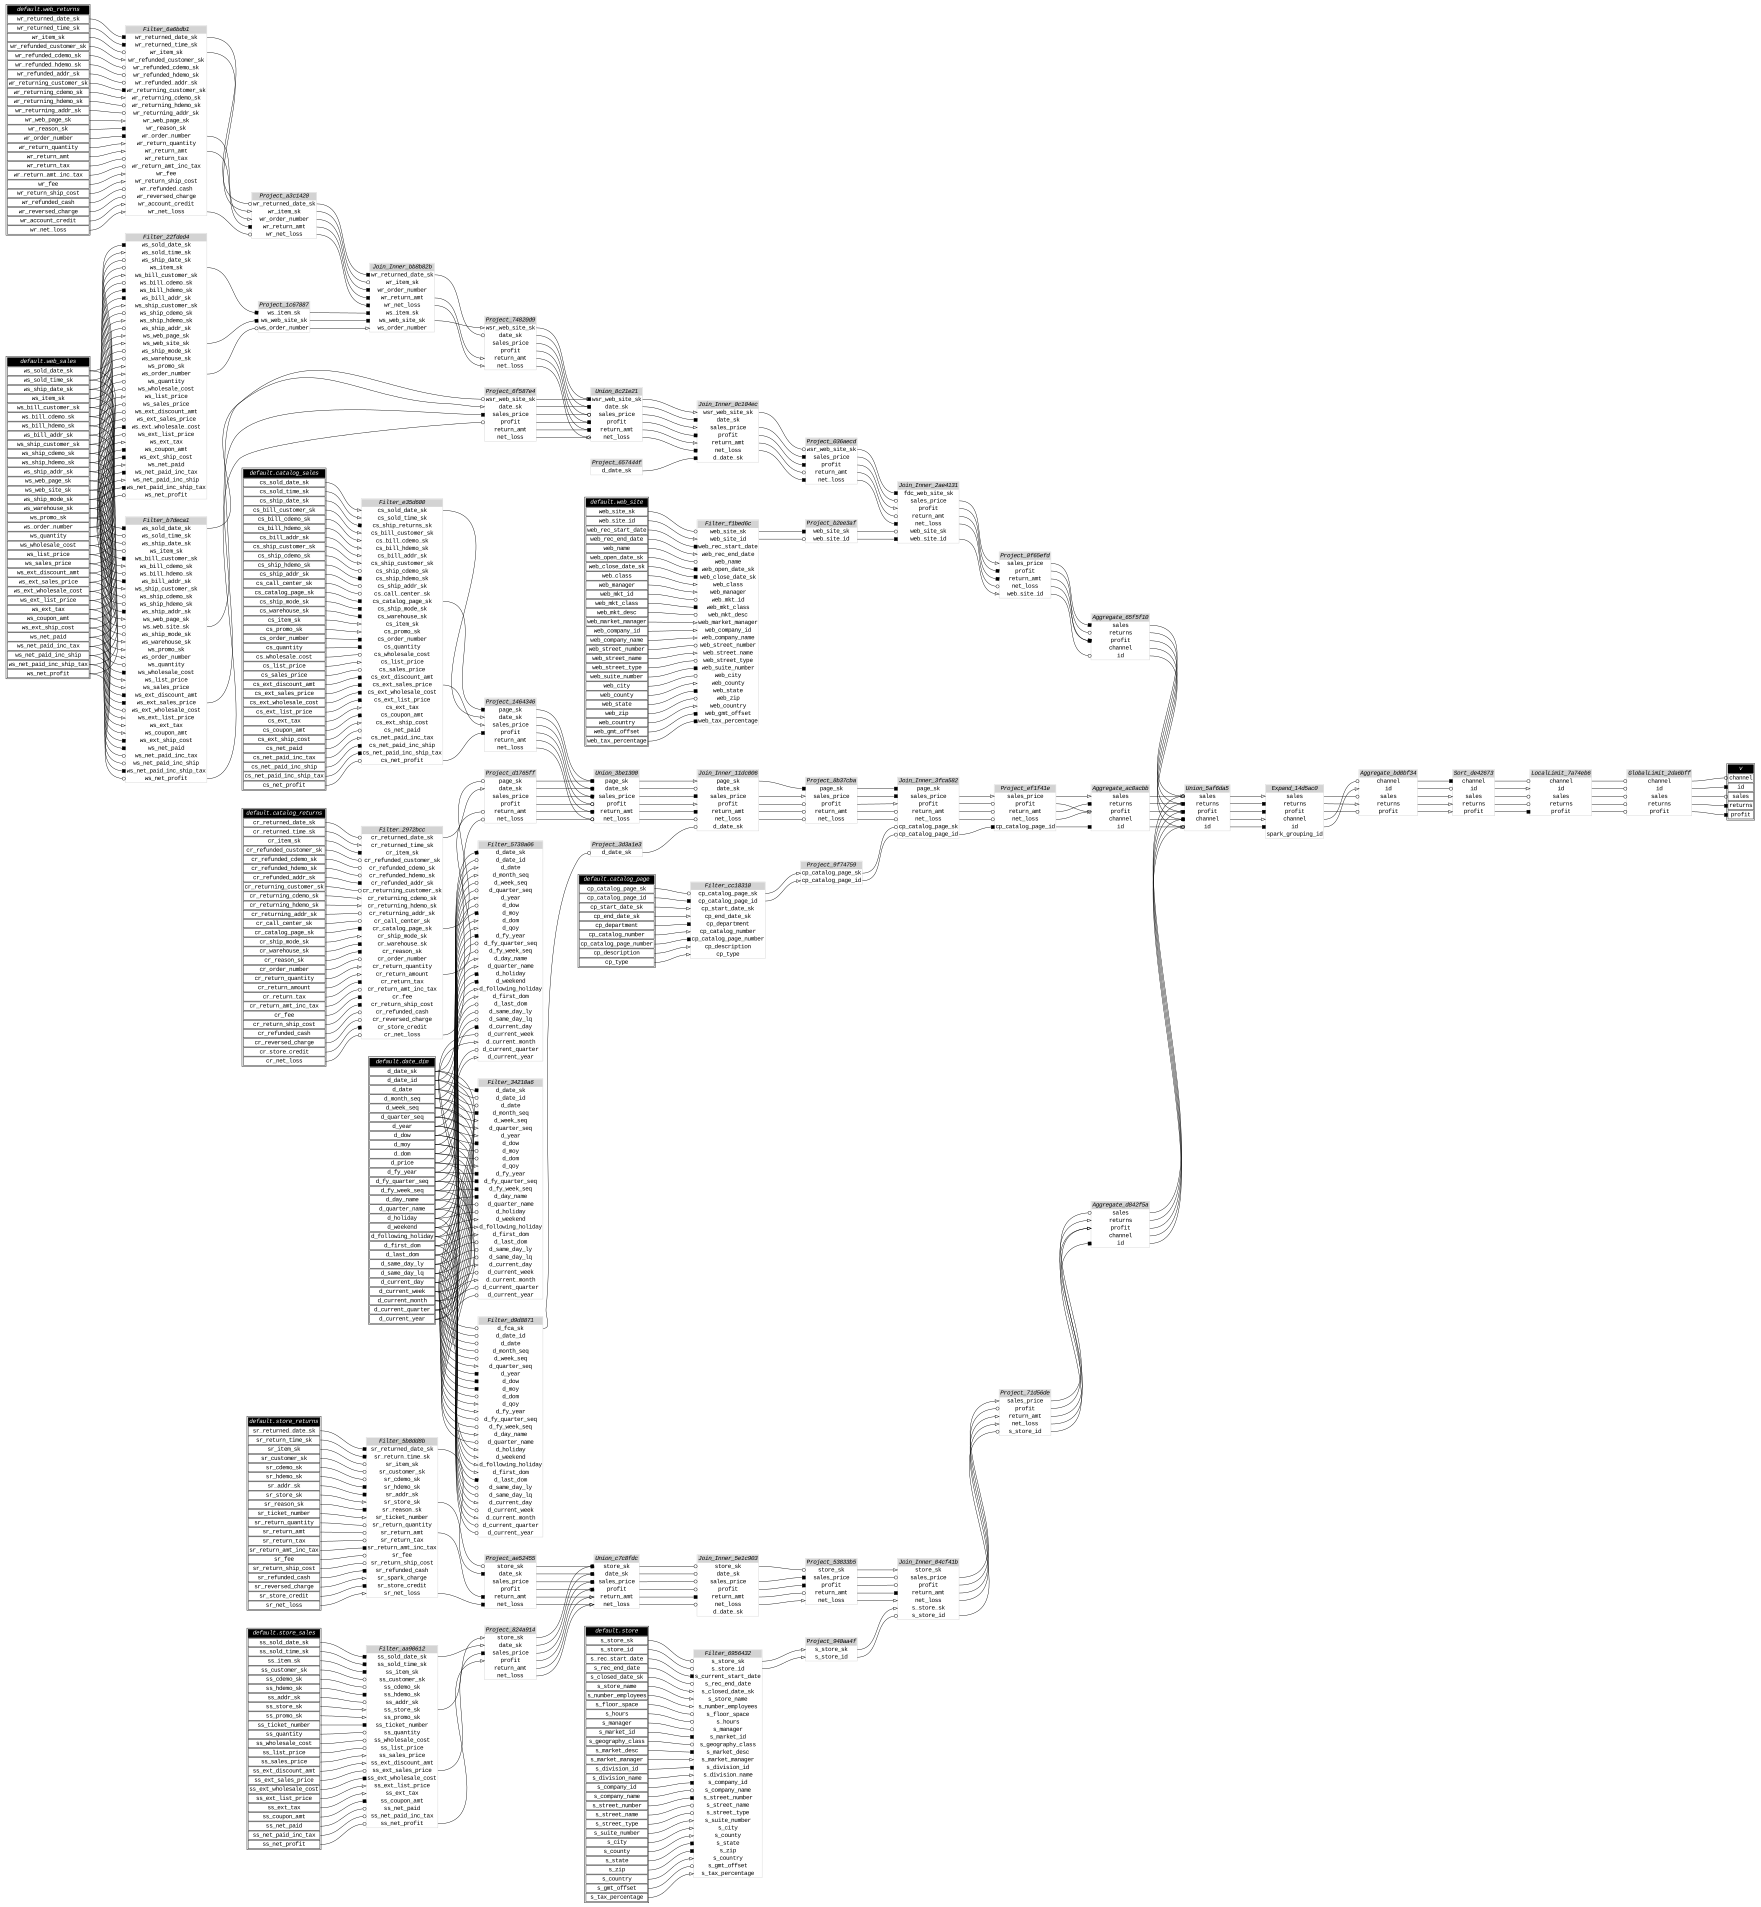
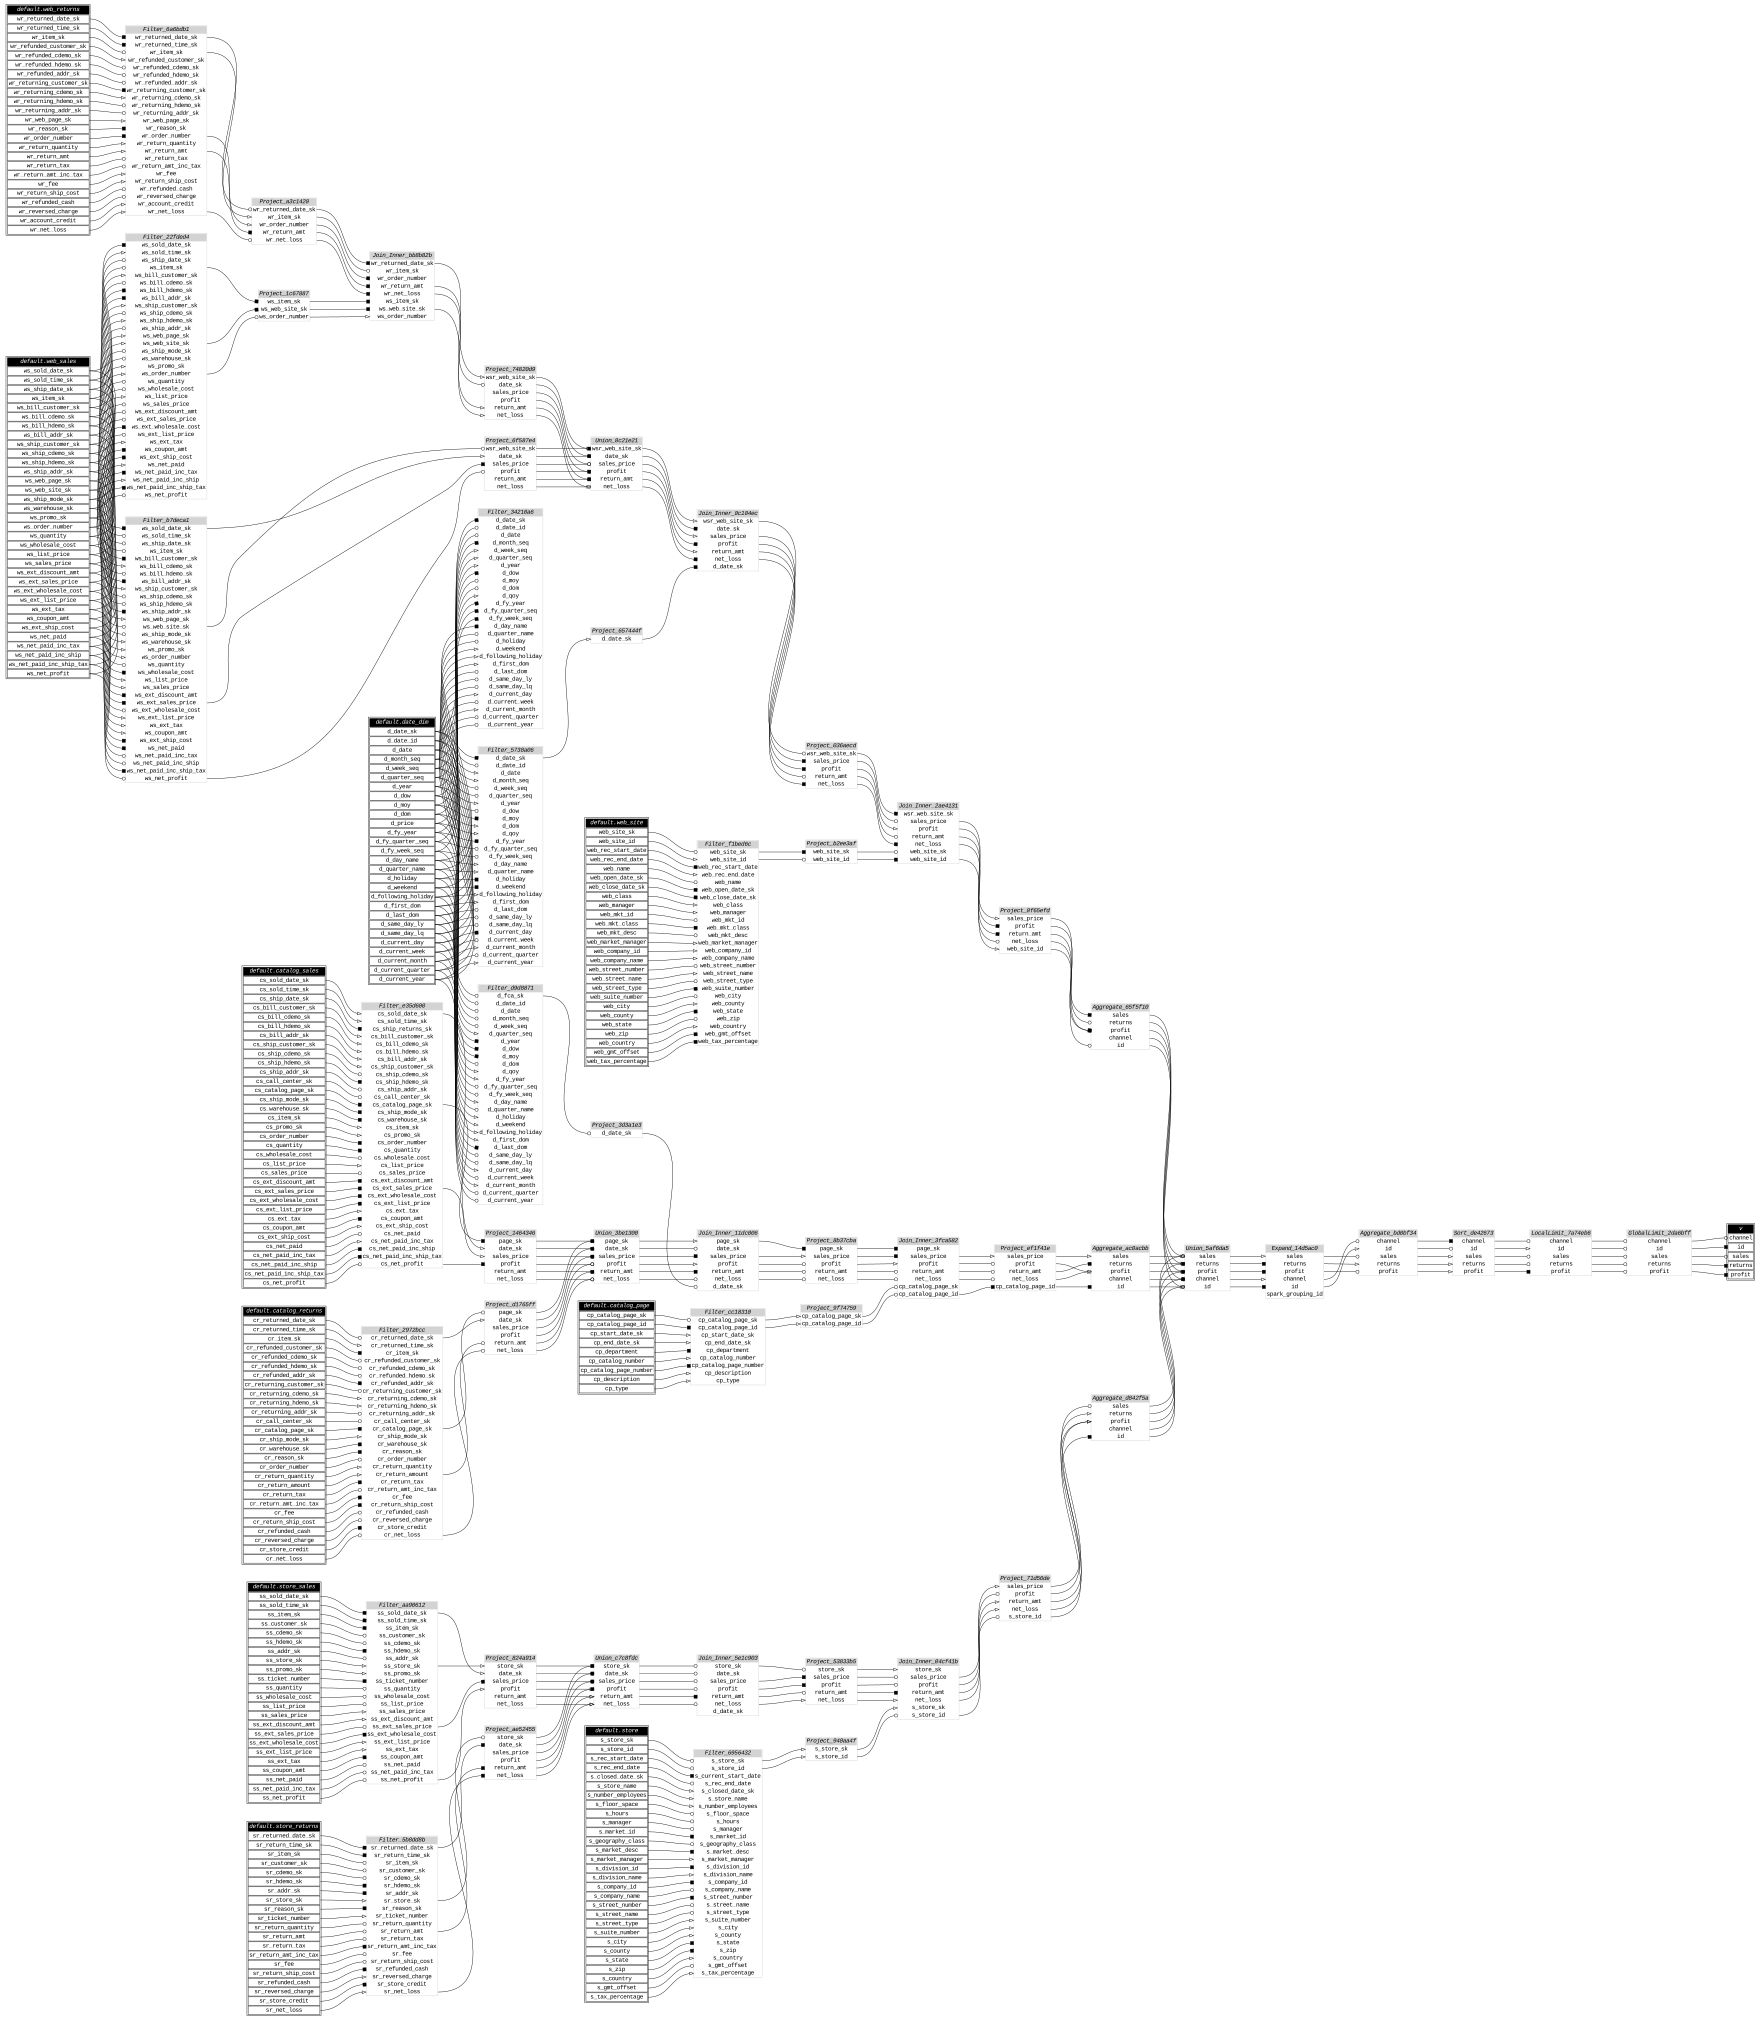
node "Join_Inner_2ae4131": text "fdc_web_site_sk" -> "wsr_web_site_sk"
edge "Filter_5738a06" -> "Project_657444f": added
node "Filter_5b8dd8b": text "sr_spark_charge" -> "sr_reversed_charge"
